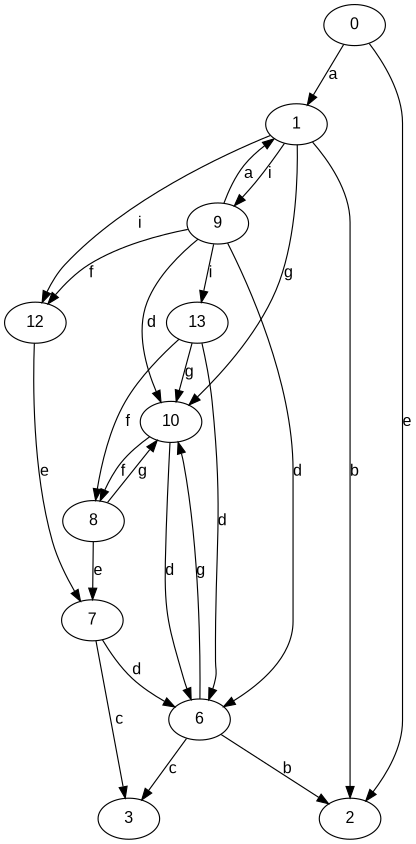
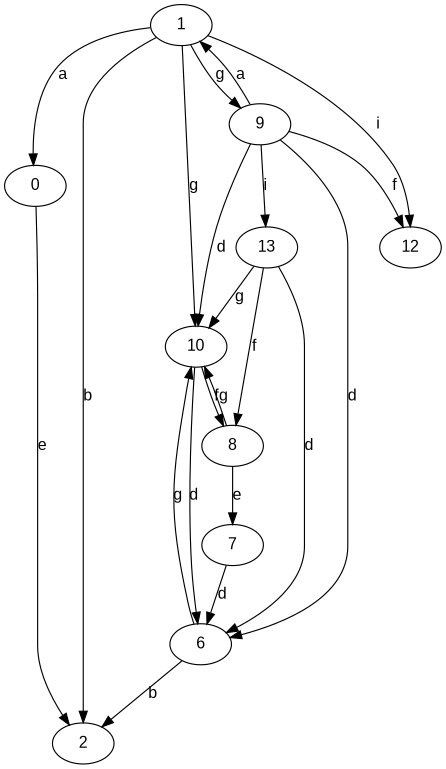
edge "0" -> "1": reversed
edge "1" -> "9": label "i" -> "g"
edge "12" -> "7": removed, label "e"
node "3": removed
